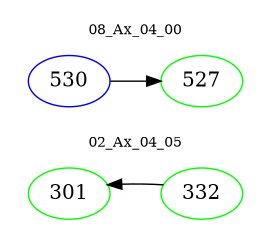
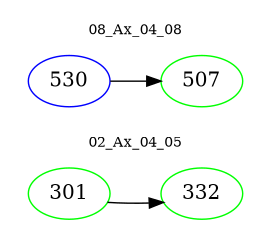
cluster "08_Ax_04_00": label "08_Ax_04_00" -> "08_Ax_04_08"
node "527": label "527" -> "507"
edge "332" -> "301": reversed
